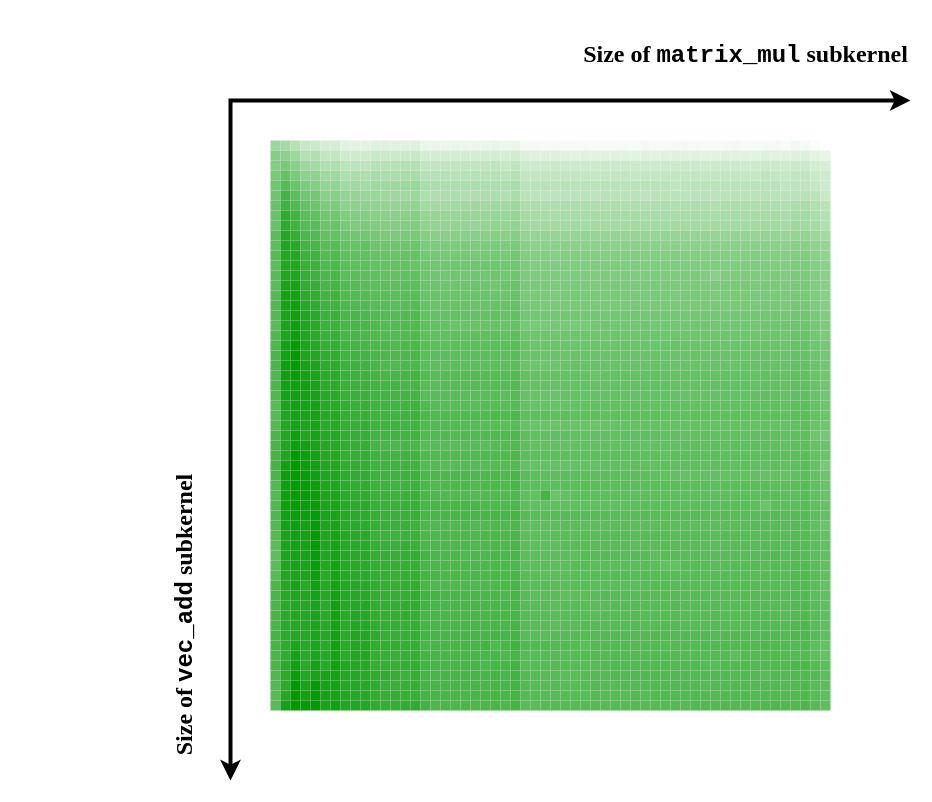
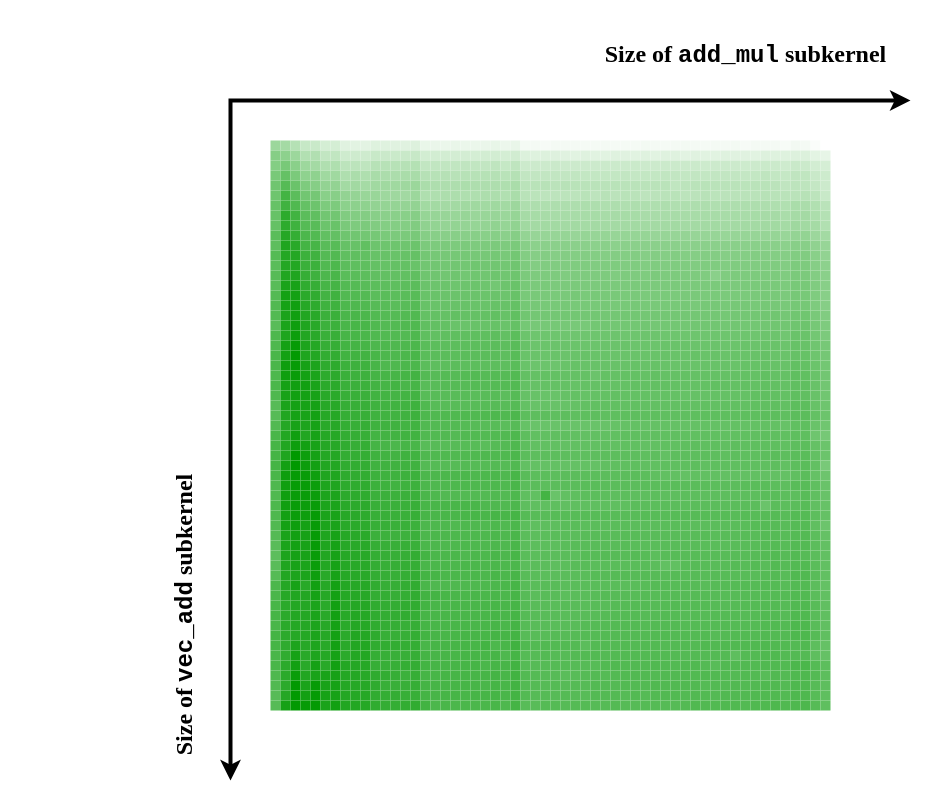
node "Size of matrix_mul subkernel": label "Size of matrix_mul subkernel" -> "Size of add_mul subkernel"
